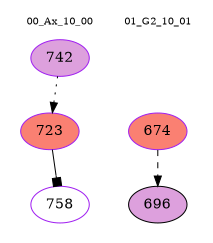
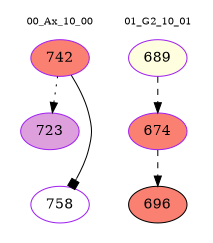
node "742": fillcolor plum -> salmon
node "689": added
node "723": fillcolor salmon -> plum
edge "723" -> "758": now "742" -> "758"
node "696": fillcolor plum -> salmon
